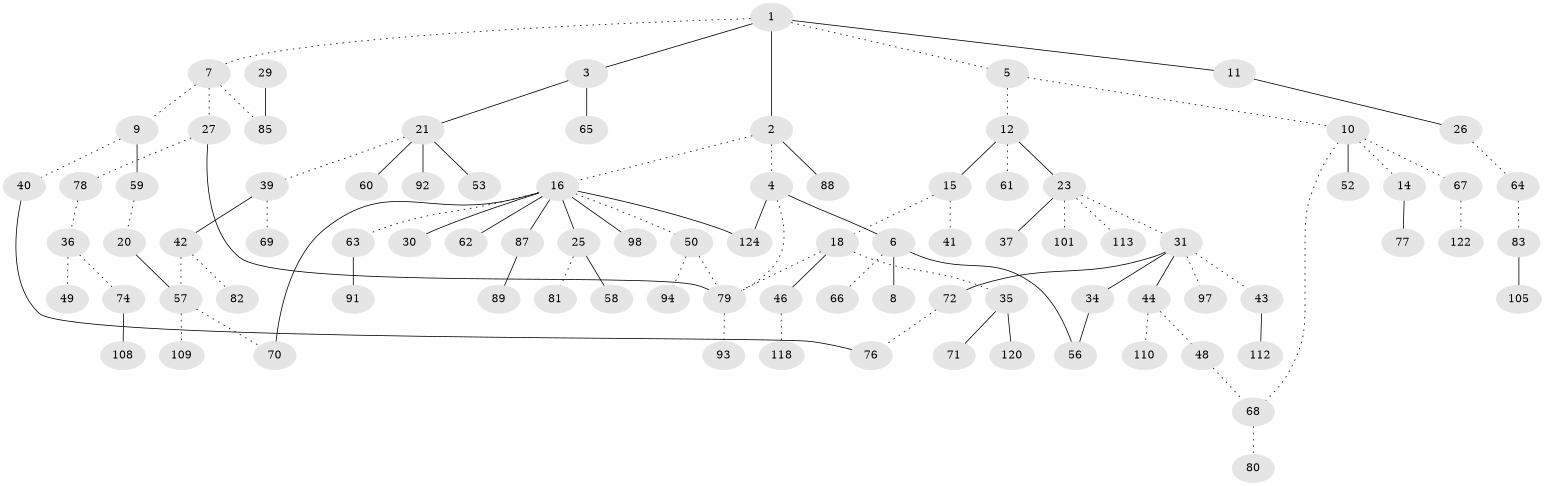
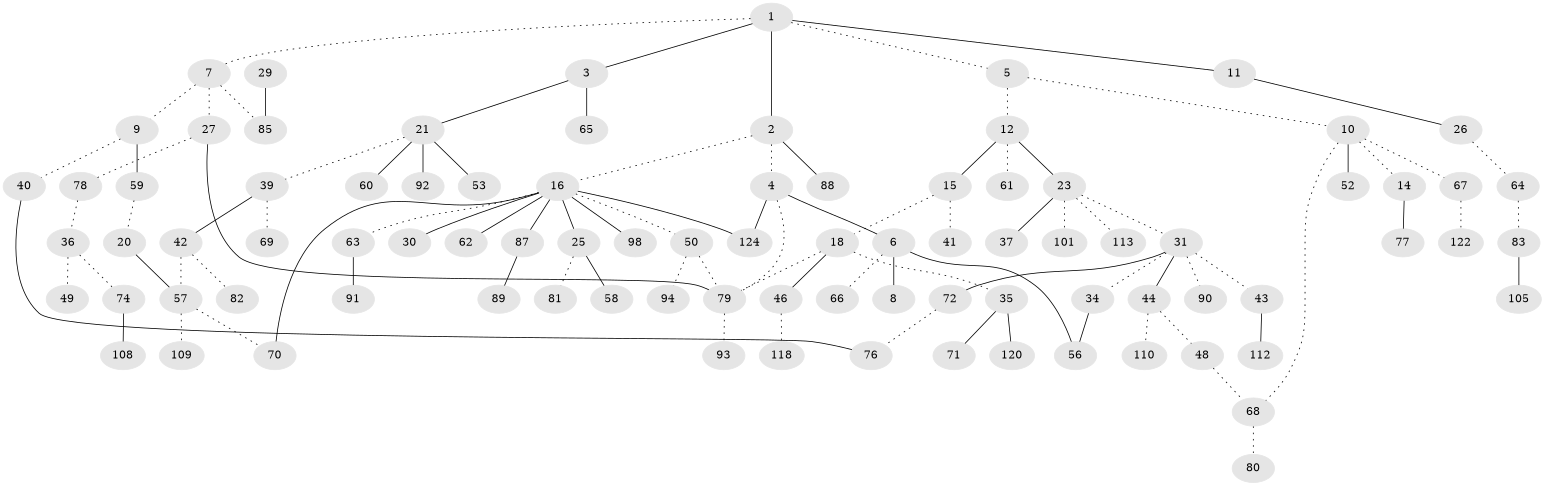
edge "31" -- "34": style solid -> dotted
node "97": label "97" -> "90"
